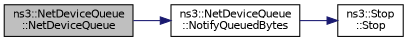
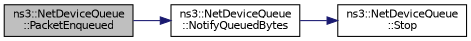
node "ns3::NetDeviceQueue ::NetDeviceQueue": label "ns3::NetDeviceQueue ::NetDeviceQueue" -> "ns3::NetDeviceQueue ::PacketEnqueued"
node "ns3::Stop ::Stop": label "ns3::Stop ::Stop" -> "ns3::NetDeviceQueue ::Stop"
